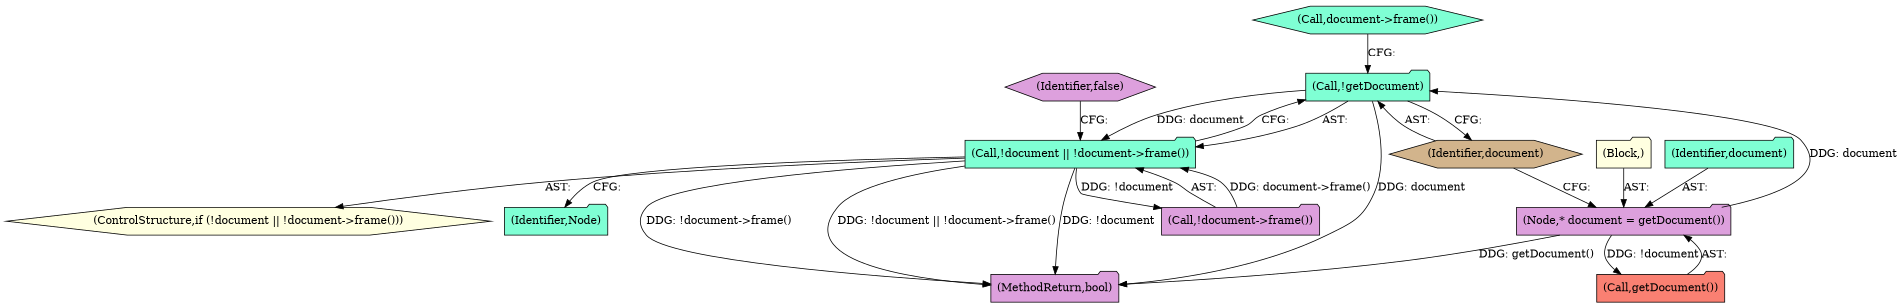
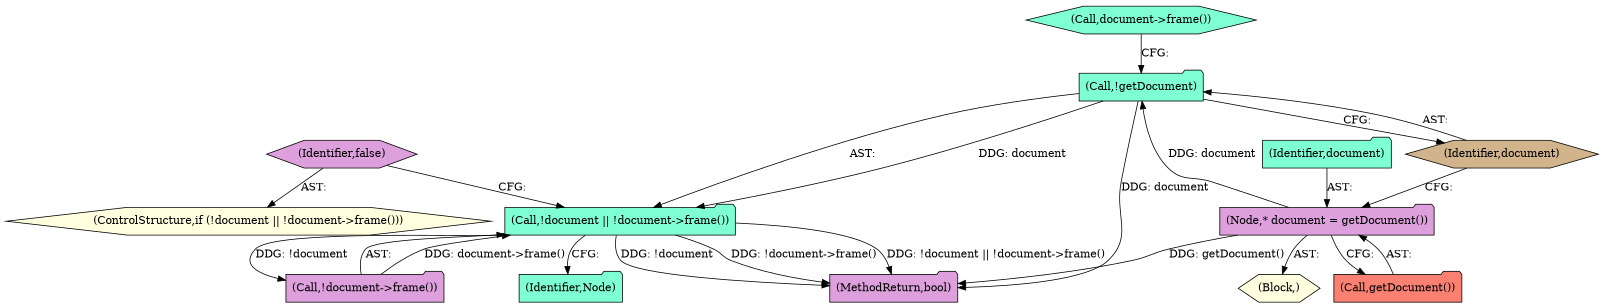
edge "(Call,!document || !document->frame())" -> "(Call,!getDocument)": removed, label "CFG:"
node "(Block,)": shape folder -> hexagon
edge "(Call,!document || !document->frame())" -> "(ControlStructure,if (!document || !document->frame()))": now "(Identifier,false)" -> "(ControlStructure,if (!document || !document->frame()))"
edge "(Block,)" -> "(Node,* document = getDocument())": reversed
edge "(Node,* document = getDocument())" -> "(Call,getDocument())": label "DDG: !document" -> "CFG: "
